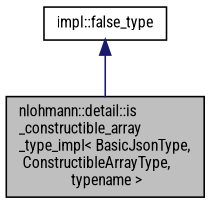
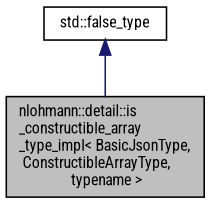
node "impl::false_type": label "impl::false_type" -> "std::false_type"
